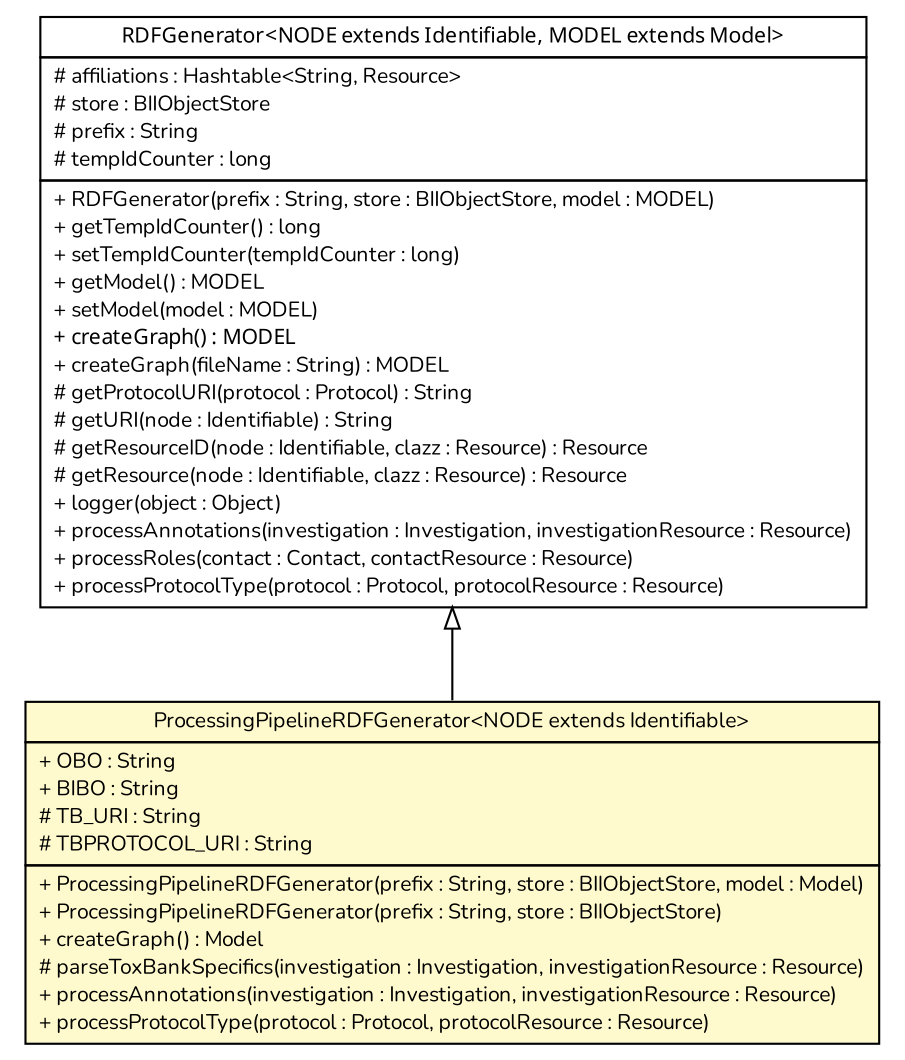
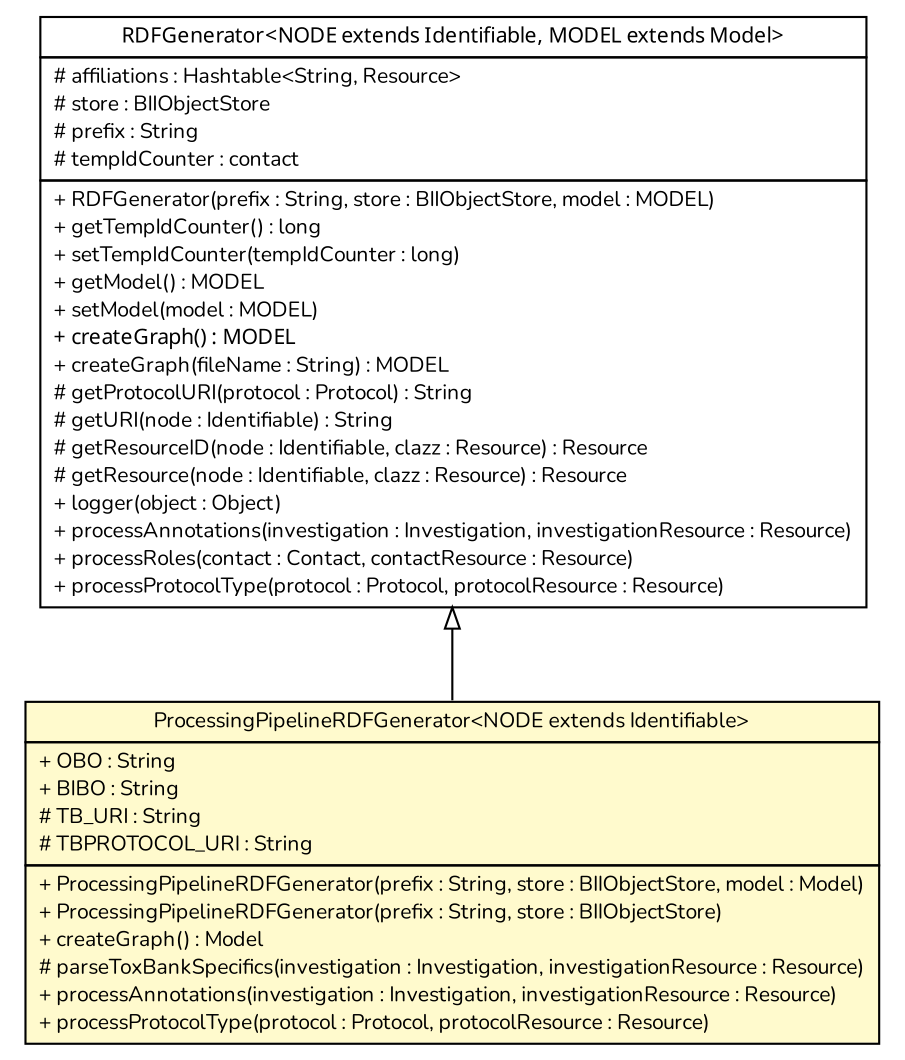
node "RDFGenerator<NODE extends Identifiable, MODEL extends Model>": text "# tempIdCounter : long" -> "# tempIdCounter : contact"
